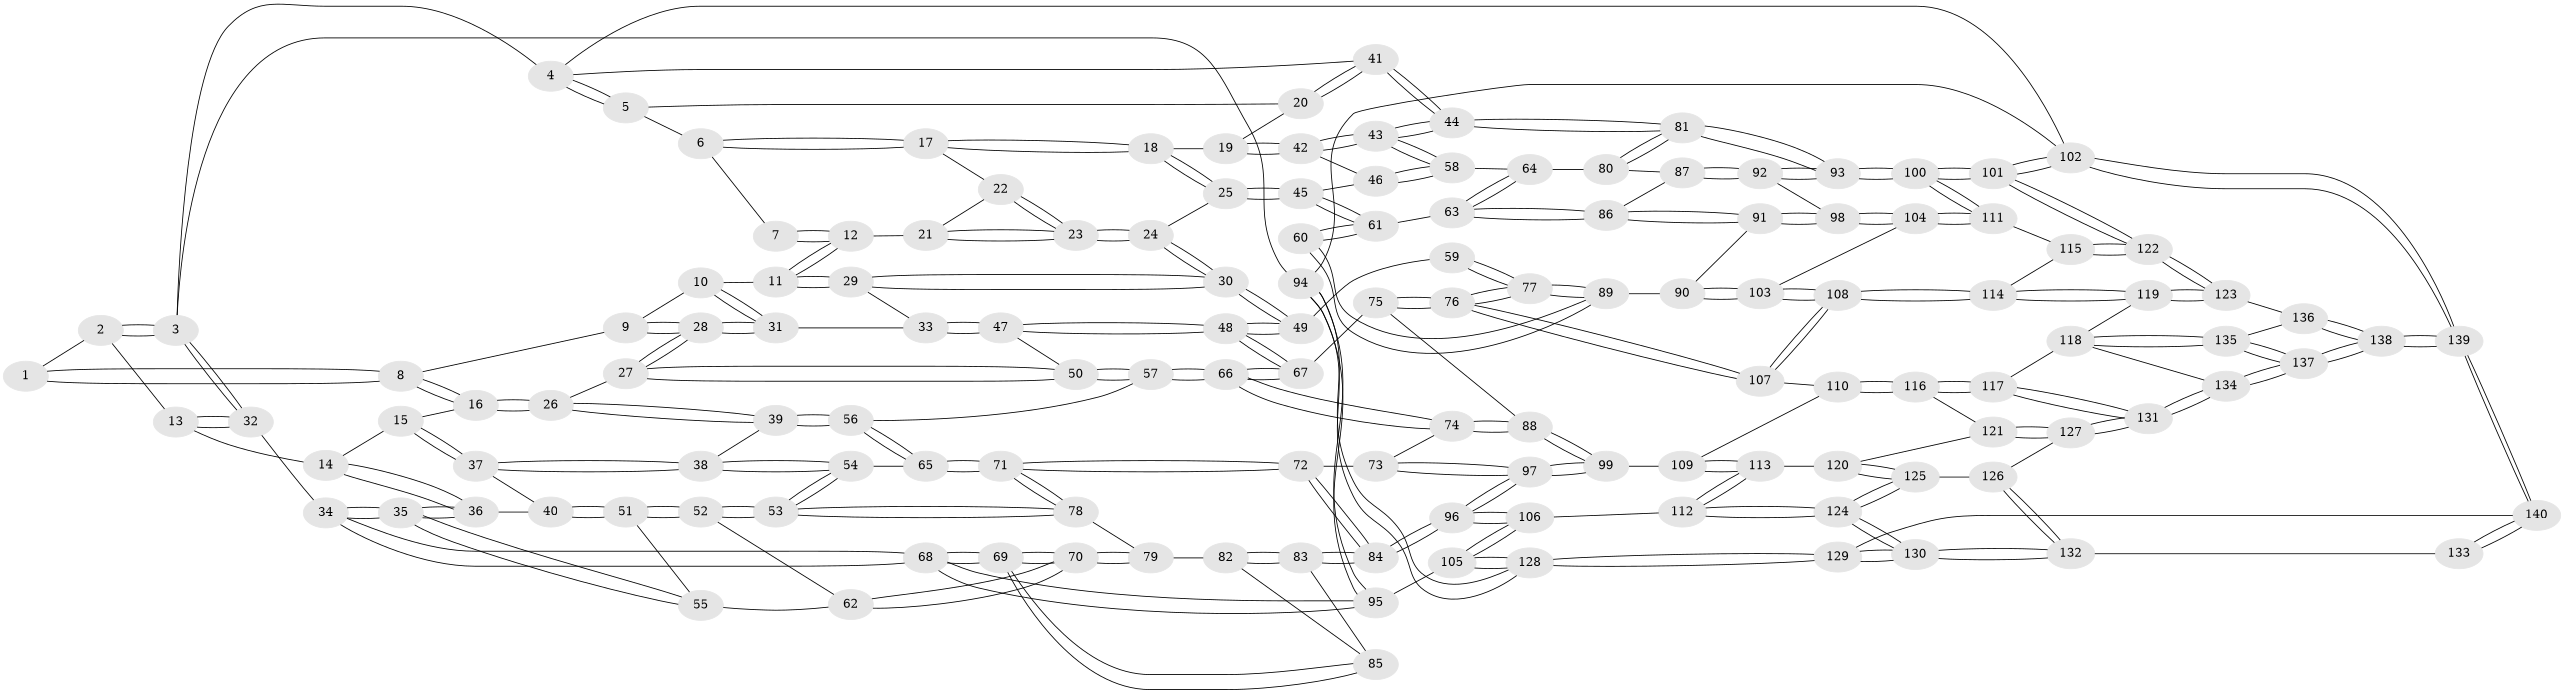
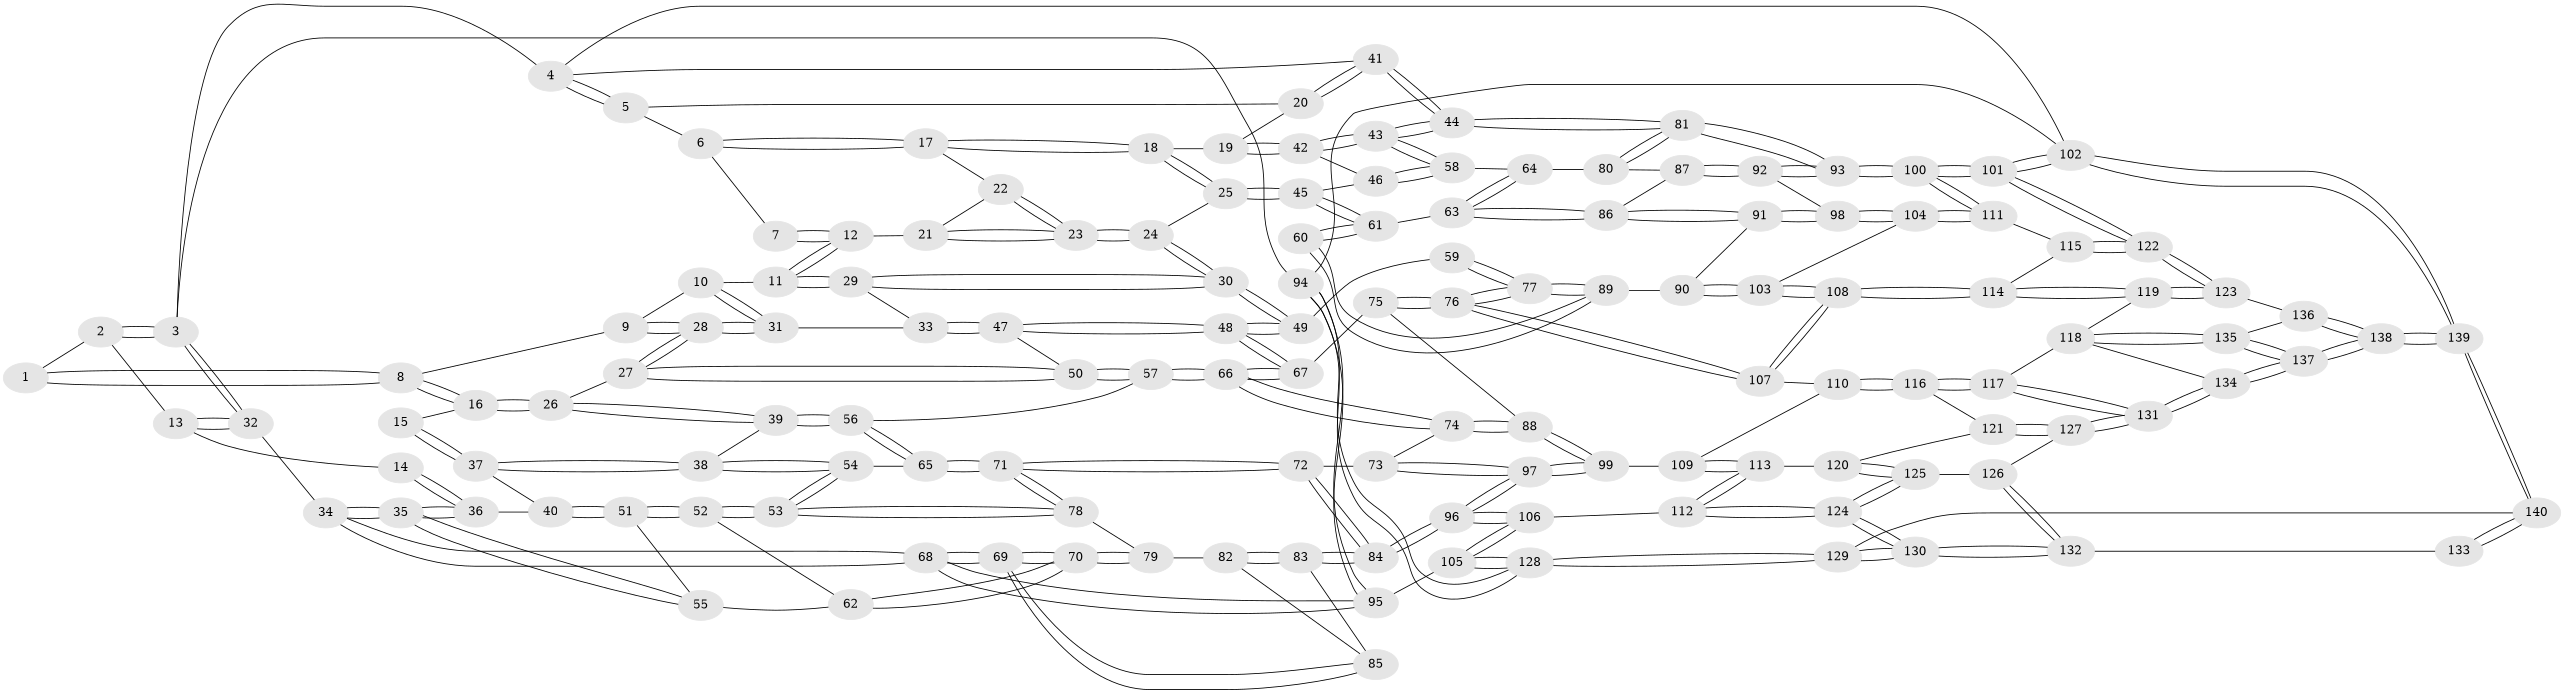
edge "15" -- "14": removed
